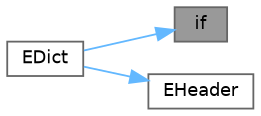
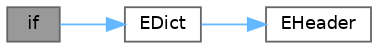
edge "EDict" -> "if": reversed
